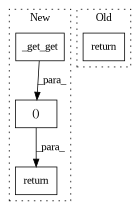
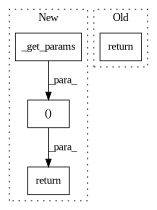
node "_get_get": label "_get_get" -> "_get_params"
